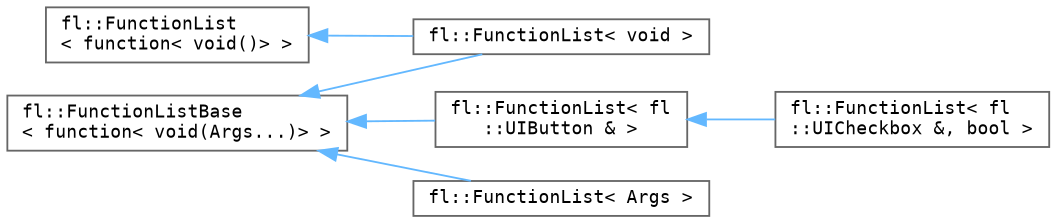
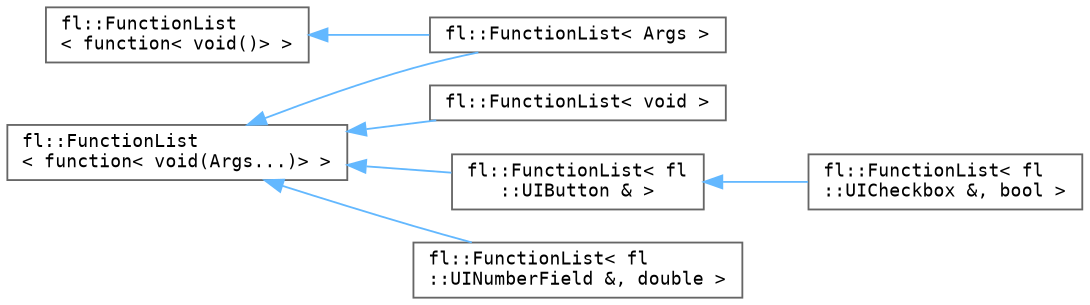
edge "fl::FunctionList< void >" -> "fl::FunctionList < function< void()> >": now "fl::FunctionList< Args >" -> "fl::FunctionList < function< void()> >"
node "fl::FunctionListBase < function< void(Args...)> >": label "fl::FunctionListBase < function< void(Args...)> >" -> "fl::FunctionList < function< void(Args...)> >"
node "fl::FunctionList< fl ::UINumberField &, double >": added
